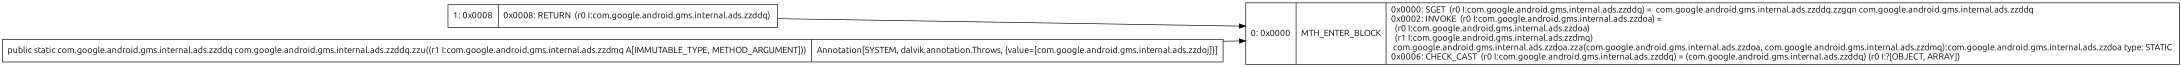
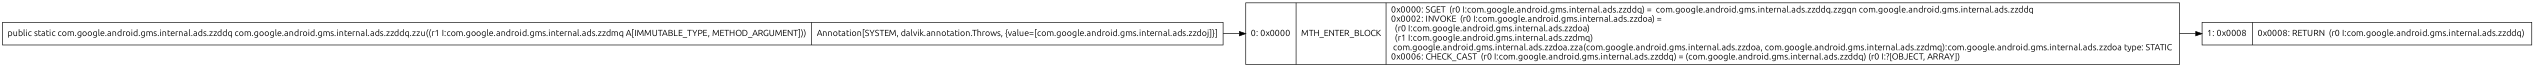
edge "1: 0x0008" -> "0: 0x0000": reversed
